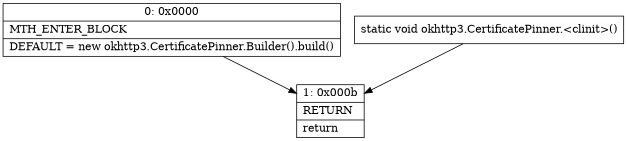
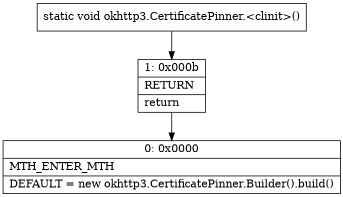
node "0: 0x0000": text "MTH_ENTER_BLOCK" -> "MTH_ENTER_MTH"
edge "0: 0x0000" -> "1: 0x000b": reversed
